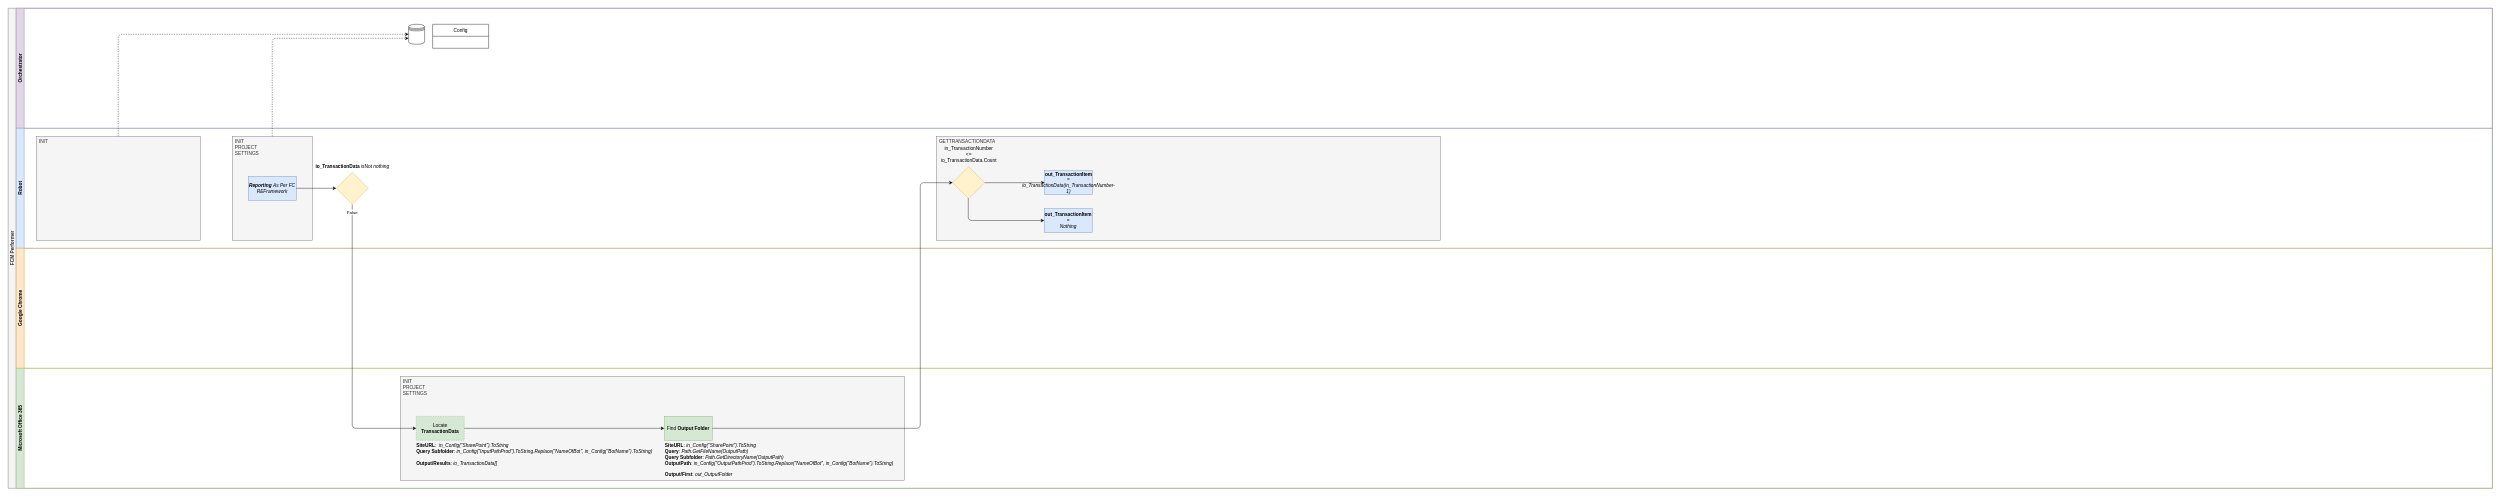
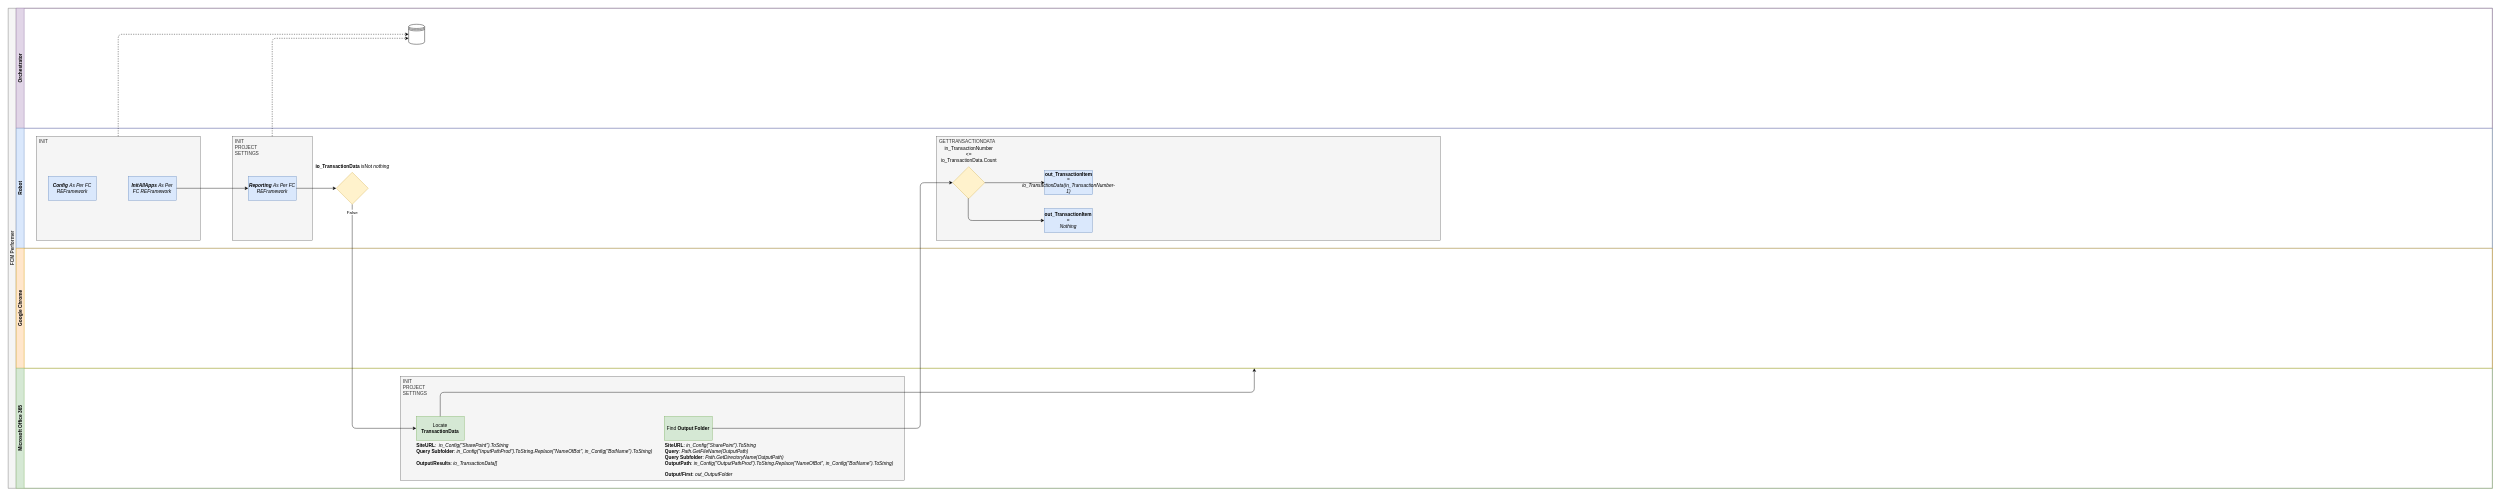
node "Config": removed
node "Config As Per FC REFramework": added
node "InitAllApps As Per FC REFramework": added
edge "InitAllApps As Per FC REFramework" -> "Reporting As Per FC REFramework": added
node "Locate TransactionData": style dashed -> solid
edge "Locate TransactionData" -> "Find Output Folder": now "Locate TransactionData" -> "Google Chrome"
